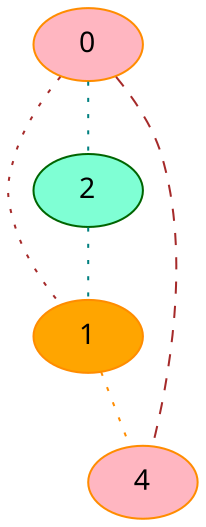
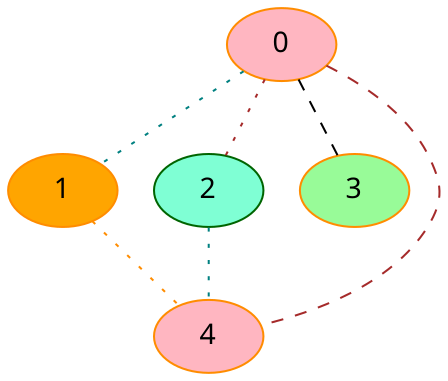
edge "0" -- "2": color teal -> brown
edge "0" -- "1": color brown -> teal
node "3": added
edge "2" -- "1": now "2" -- "4"
